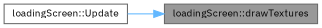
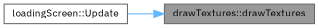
node "loadingScreen::drawTextures": label "loadingScreen::drawTextures" -> "drawTextures::drawTextures"
